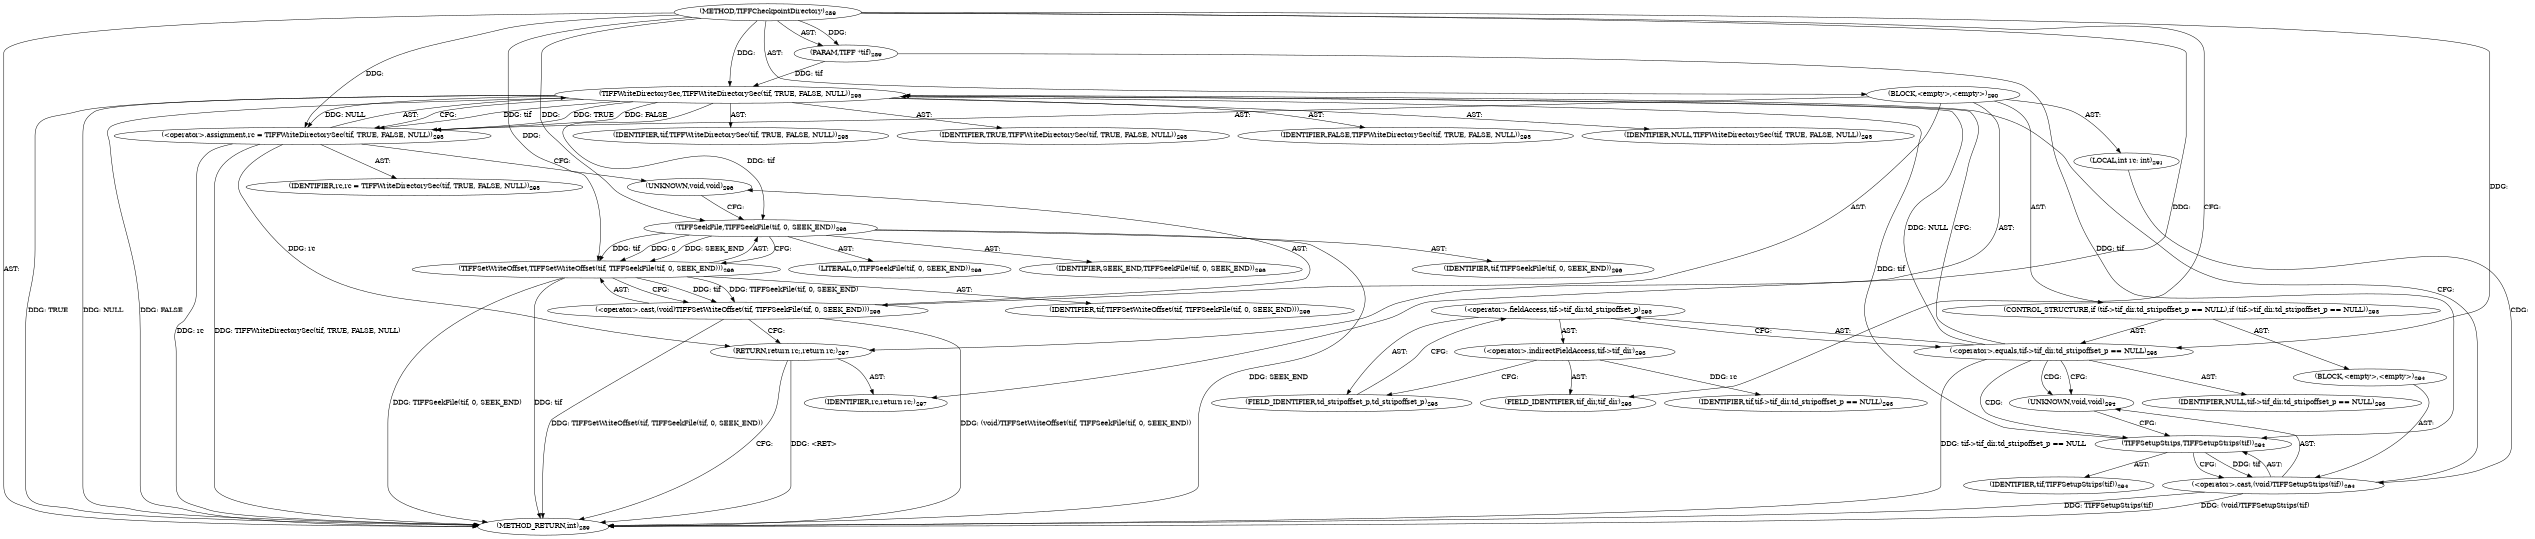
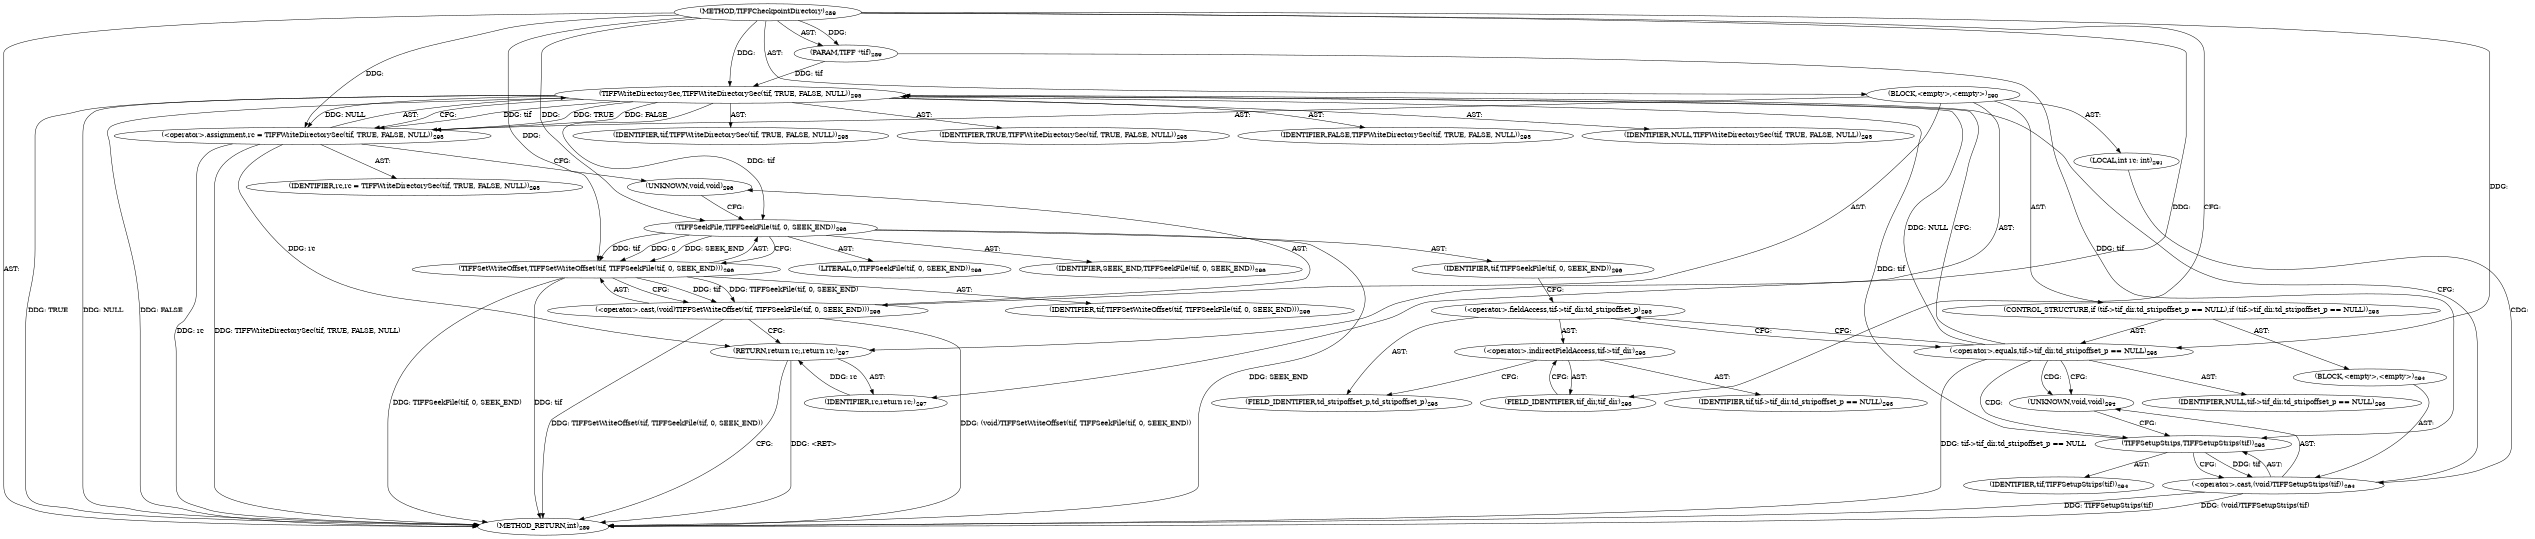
edge "(<operator>.equals,tif->tif_dir.td_stripoffset_p == NULL)" -> "(<operator>.fieldAccess,tif->tif_dir.td_stripoffset_p)": label "AST: " -> "CFG: "
edge "(FIELD_IDENTIFIER,td_stripoffset_p,td_stripoffset_p)" -> "(<operator>.fieldAccess,tif->tif_dir.td_stripoffset_p)": now "(IDENTIFIER,tif,TIFFSeekFile(tif, 0, SEEK_END))" -> "(<operator>.fieldAccess,tif->tif_dir.td_stripoffset_p)"
edge "(<operator>.indirectFieldAccess,tif->tif_dir)" -> "(IDENTIFIER,tif,tif->tif_dir.td_stripoffset_p == NULL)": label "DDG: rc" -> "AST: "
edge "(FIELD_IDENTIFIER,tif_dir,tif_dir)" -> "(<operator>.indirectFieldAccess,tif->tif_dir)": added, label "CFG:"
edge "(IDENTIFIER,rc,return rc;)" -> "(RETURN,return rc;,return rc;)": added, label "DDG: rc"
node "(TIFFSetupStrips,TIFFSetupStrips(tif))": text "294" -> "293"
